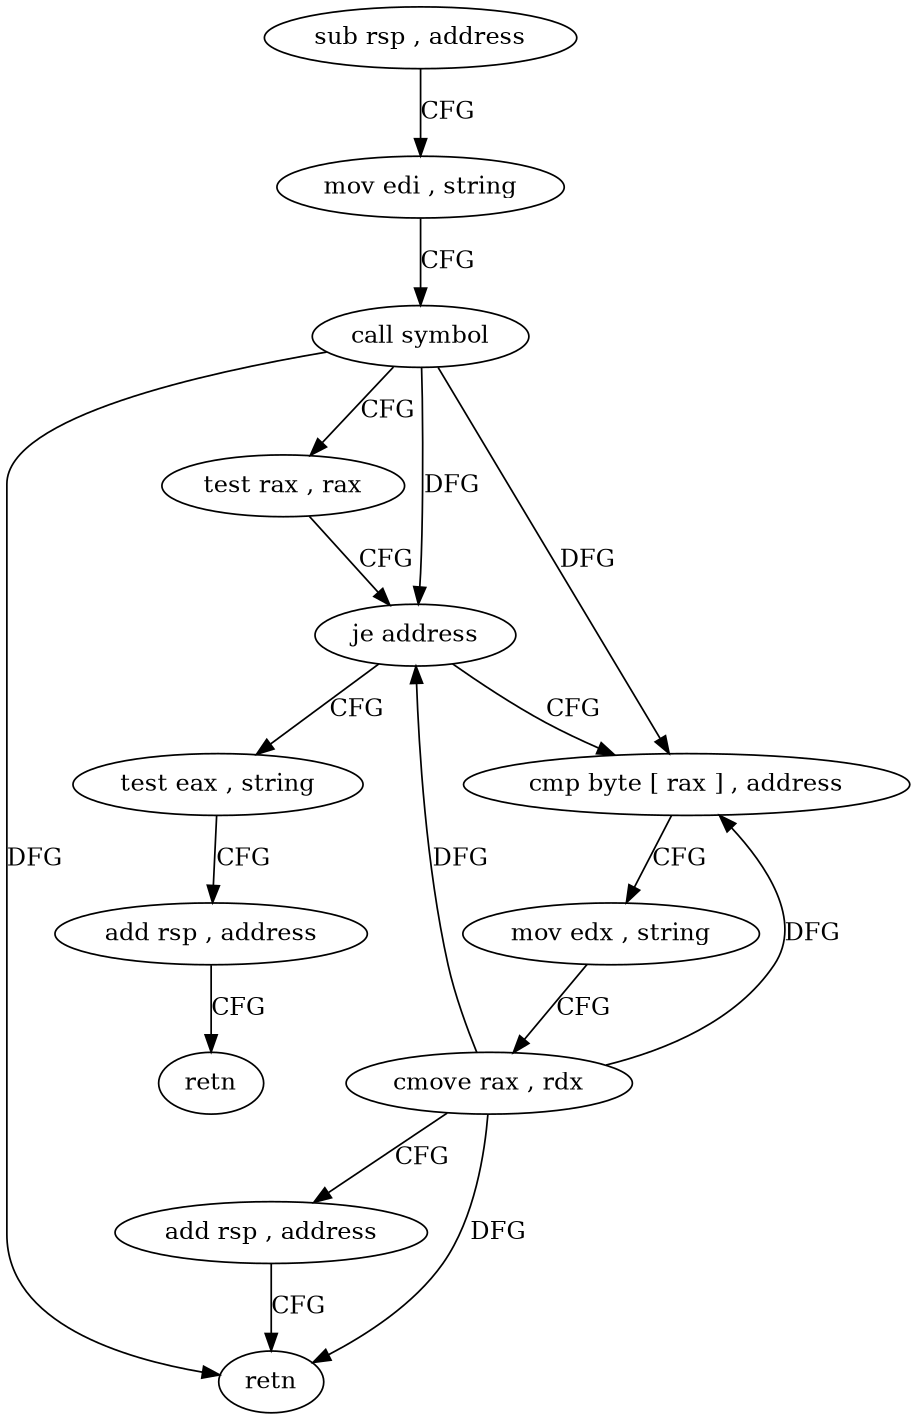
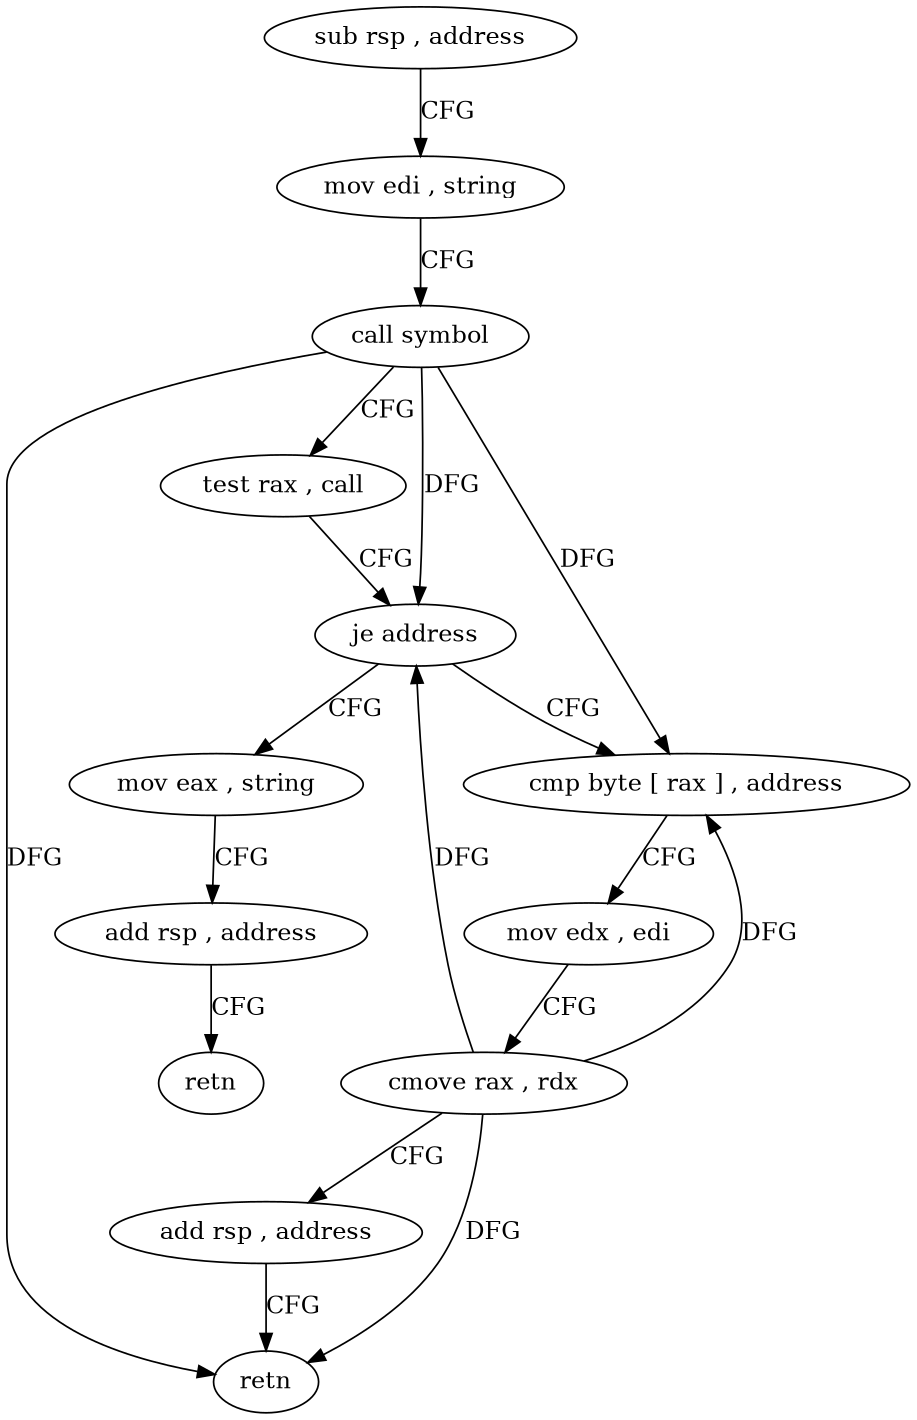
node "test rax , rax": label "test rax , rax" -> "test rax , call"
node "test eax , string": label "test eax , string" -> "mov eax , string"
node "mov edx , string": label "mov edx , string" -> "mov edx , edi"
